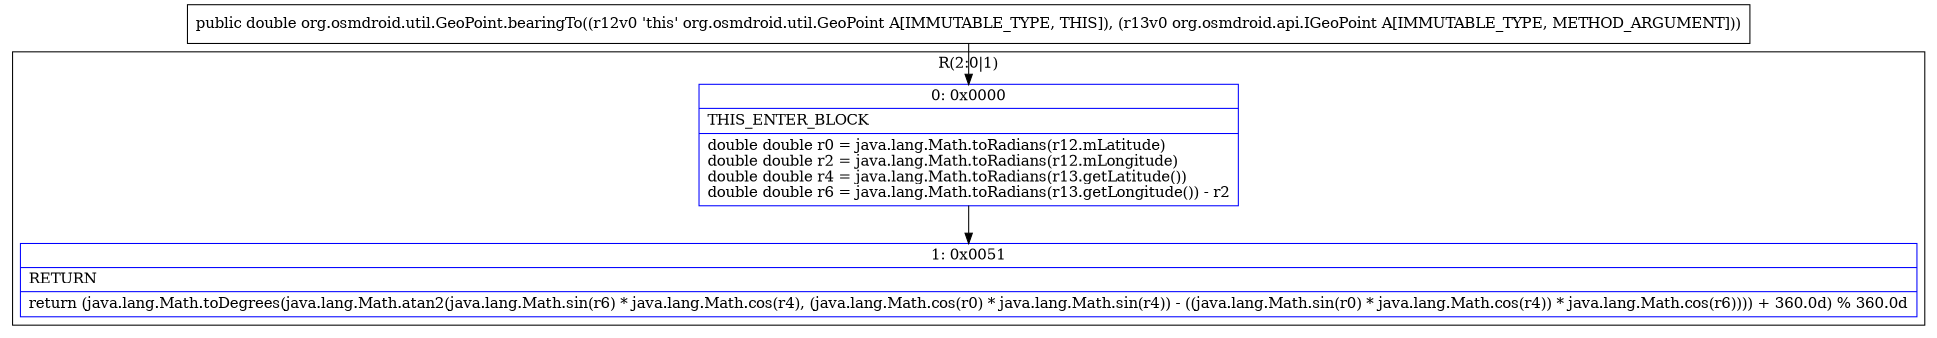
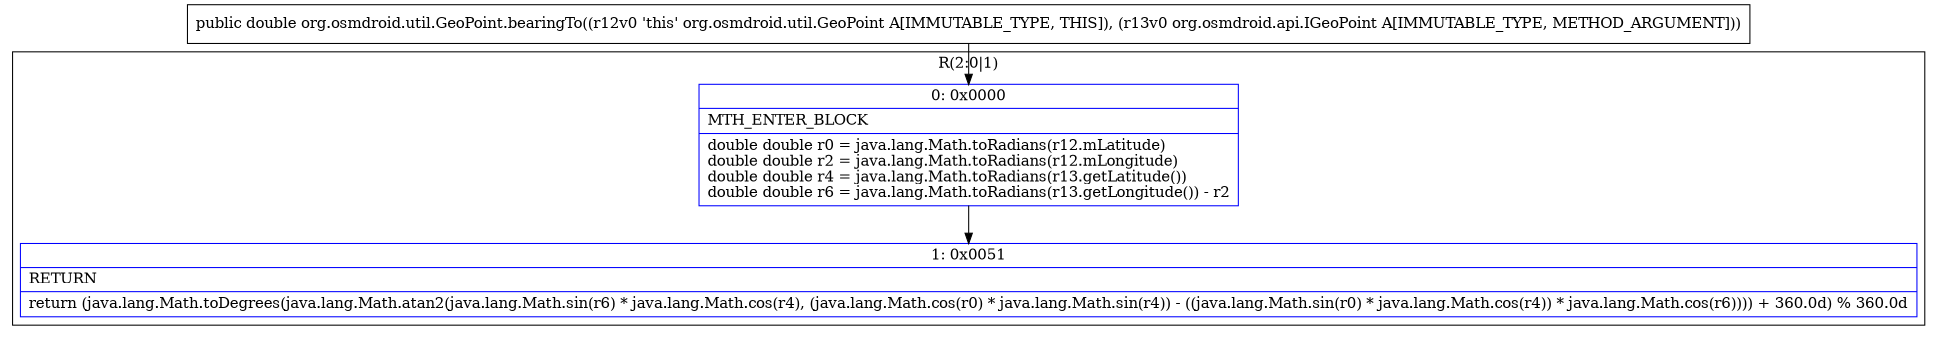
node "0: 0x0000": text "THIS_ENTER_BLOCK" -> "MTH_ENTER_BLOCK"
